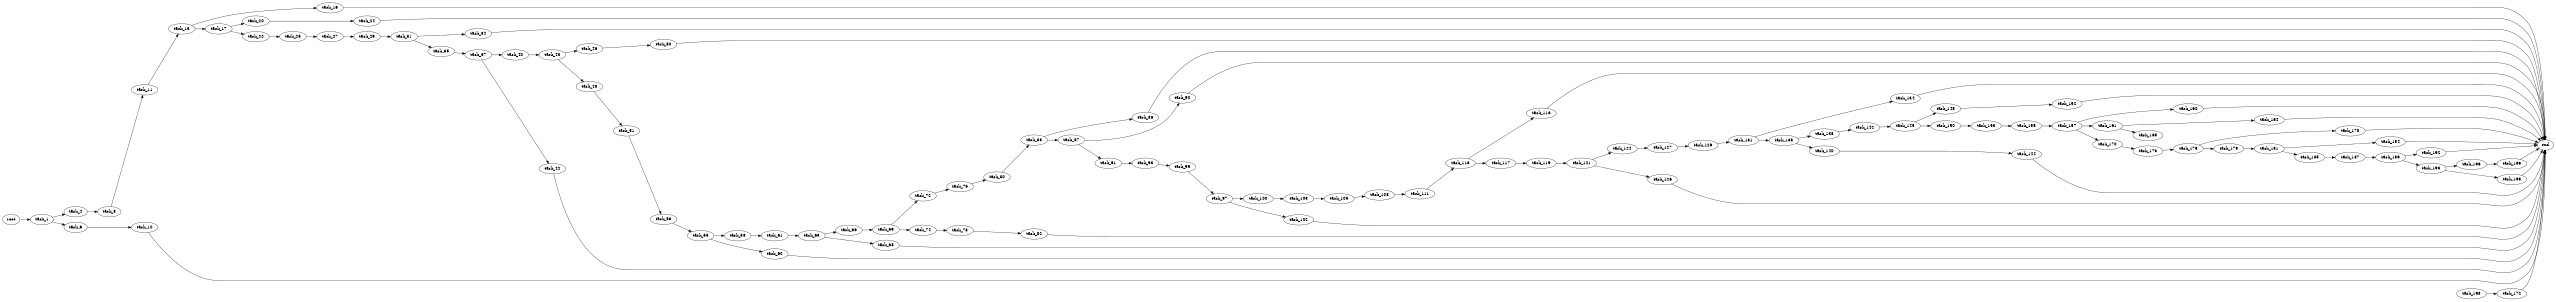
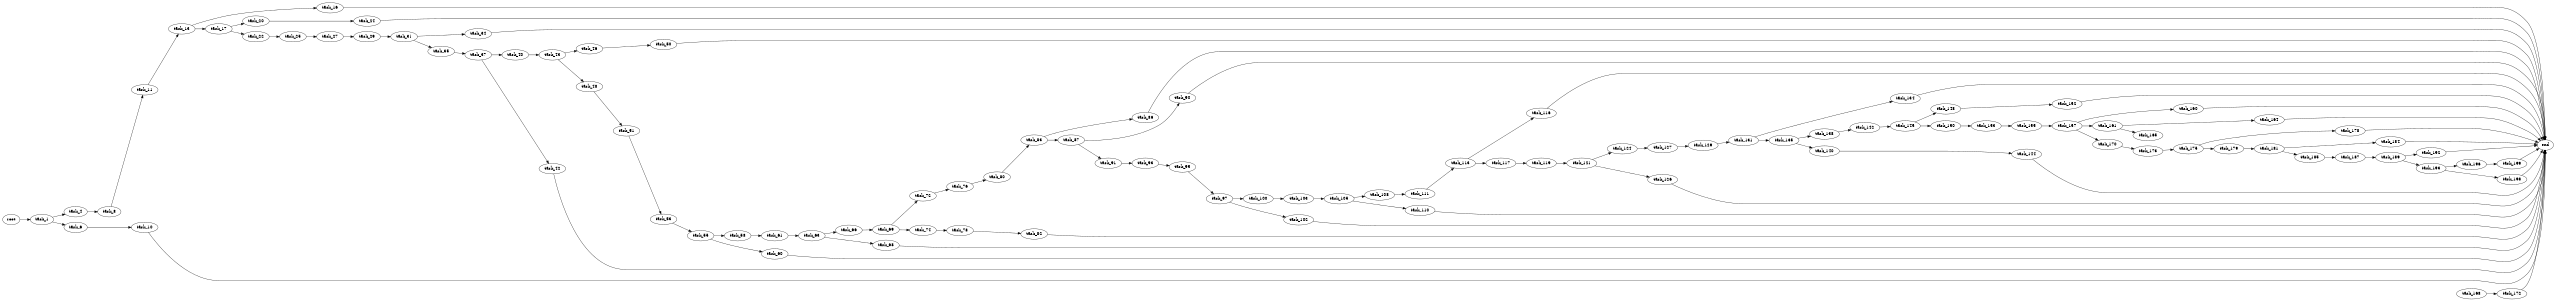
node "task_110": added
